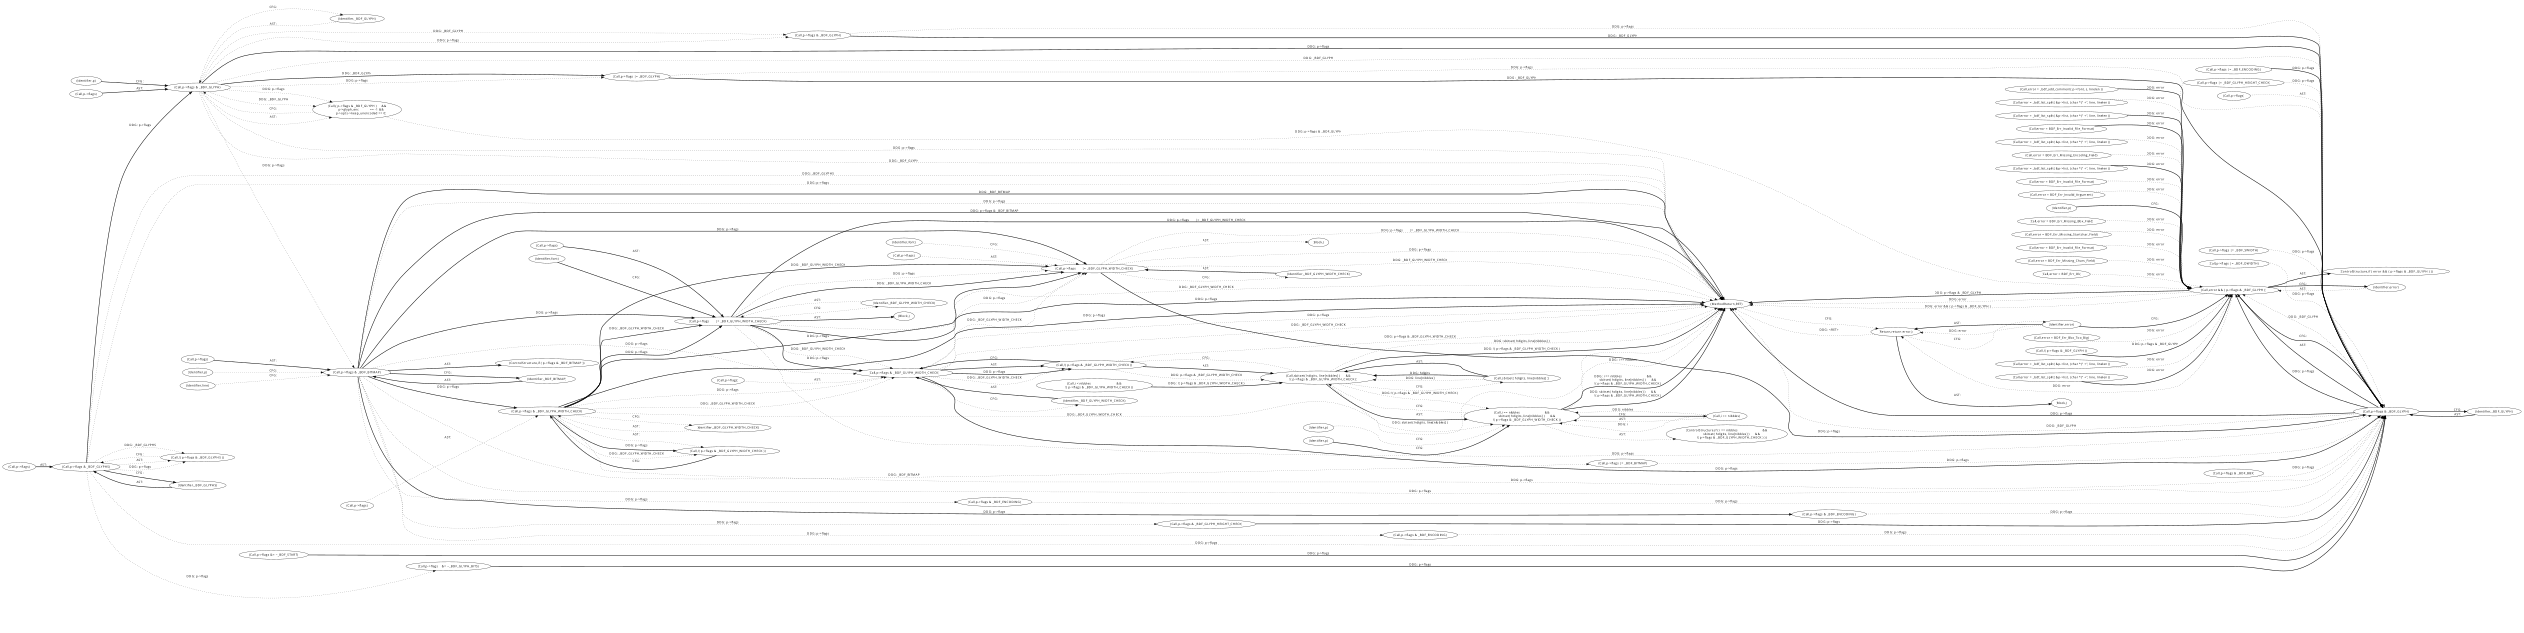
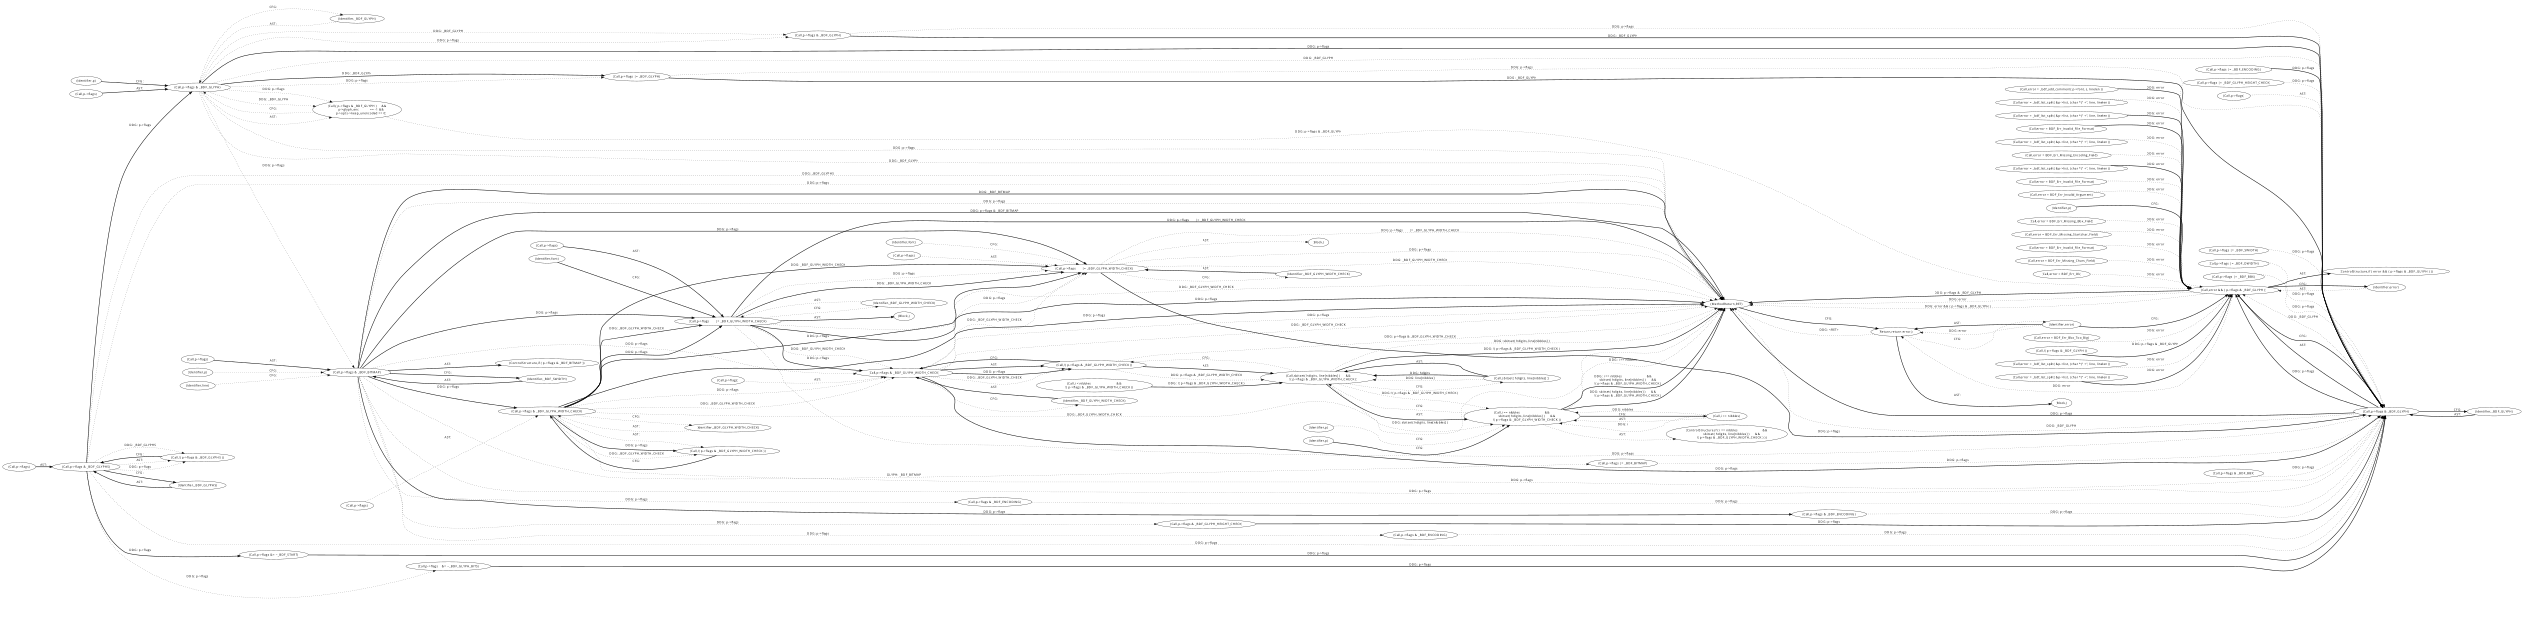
node "(Call,p->flags |= _BDF_BBX)": added
edge "(MethodReturn,RET)" -> "(Return,return error;)": style dotted -> bold
node "(Identifier,_BDF_BITMAP)": label "(Identifier,_BDF_BITMAP)" -> "(Identifier,_BDF_SWIDTH)"
edge "(Call,!( p->flags & _BDF_GLYPHS ))" -> "(Call,p->flags & _BDF_GLYPHS)": style dotted -> bold
edge "(Call,p->flags & _BDF_BITMAP)" -> "(Call,p->flags |= _BDF_BITMAP)": label "DDG: _BDF_BITMAP" -> "GLYPH: _BDF_BITMAP"
edge "(Call,p->flags & _BDF_GLYPHS)" -> "(Call,p->flags &= ~_BDF_START)": added, label "DDG: p->flags"
